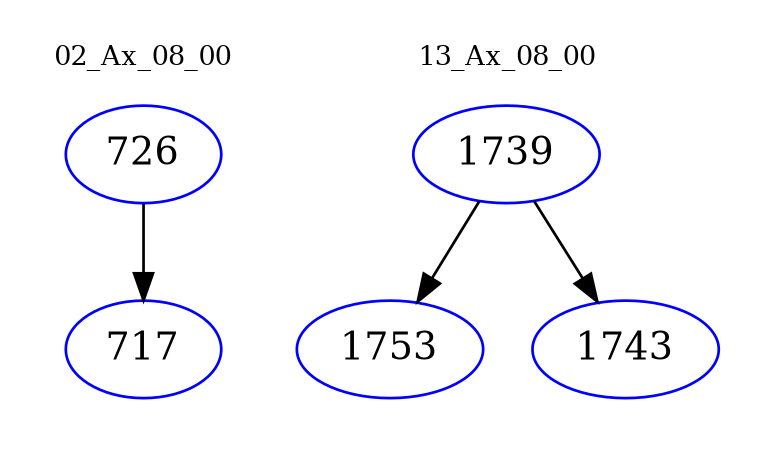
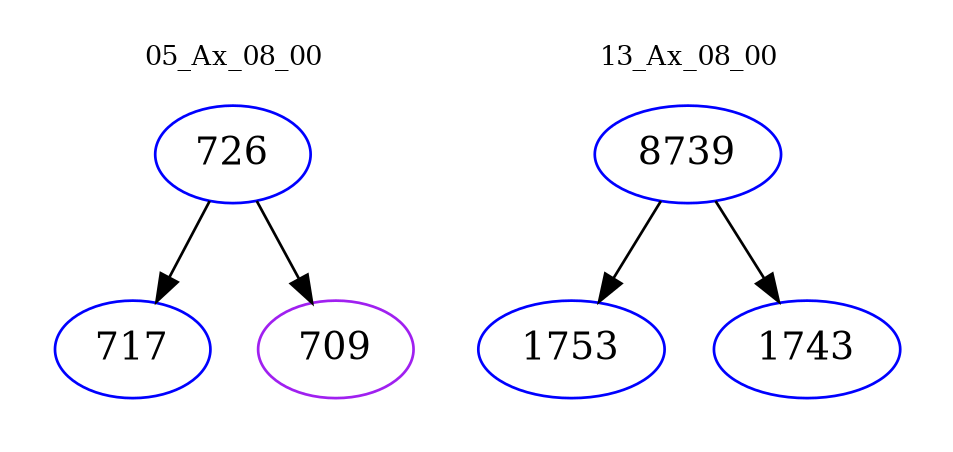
cluster "02_Ax_08_00": label "02_Ax_08_00" -> "05_Ax_08_00"
node "1739": label "1739" -> "8739"
node "709": added
